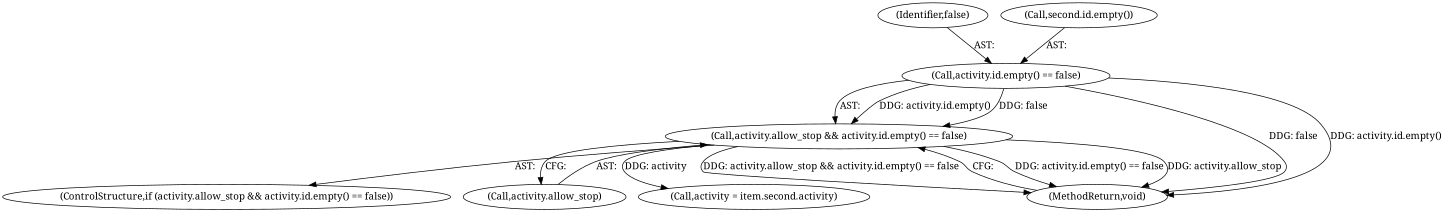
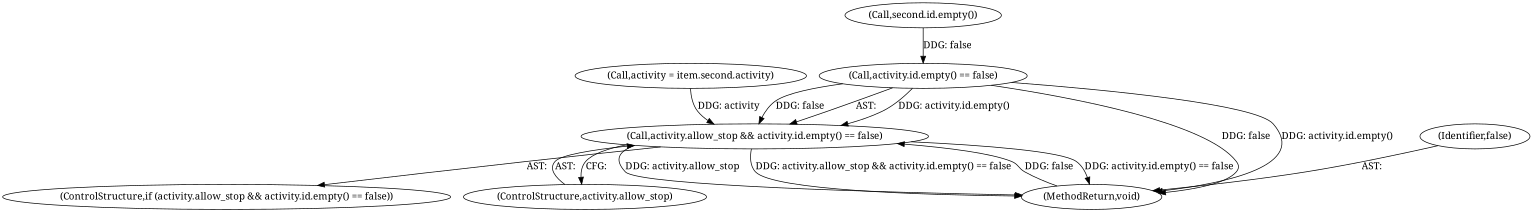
edge "(Identifier,false)" -> "(Call,activity.id.empty() == false)": now "(Identifier,false)" -> "(MethodReturn,void)"
edge "(Call,second.id.empty())" -> "(Call,activity.id.empty() == false)": label "AST: " -> "DDG: false"
edge "(Call,activity.allow_stop && activity.id.empty() == false)" -> "(Call,activity = item.second.activity)": reversed
edge "(MethodReturn,void)" -> "(Call,activity.allow_stop && activity.id.empty() == false)": label "CFG: " -> "DDG: false"
node "(Call,activity.allow_stop)": label "(Call,activity.allow_stop)" -> "(ControlStructure,activity.allow_stop)"
